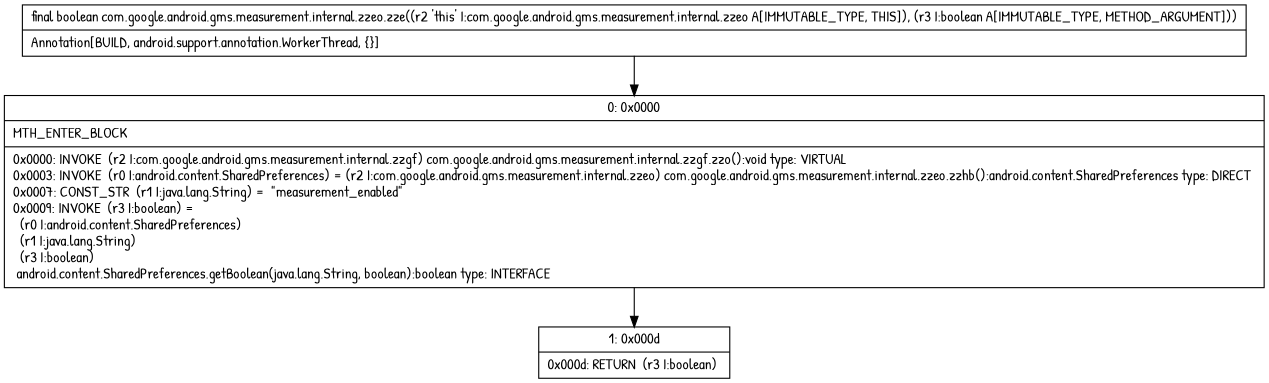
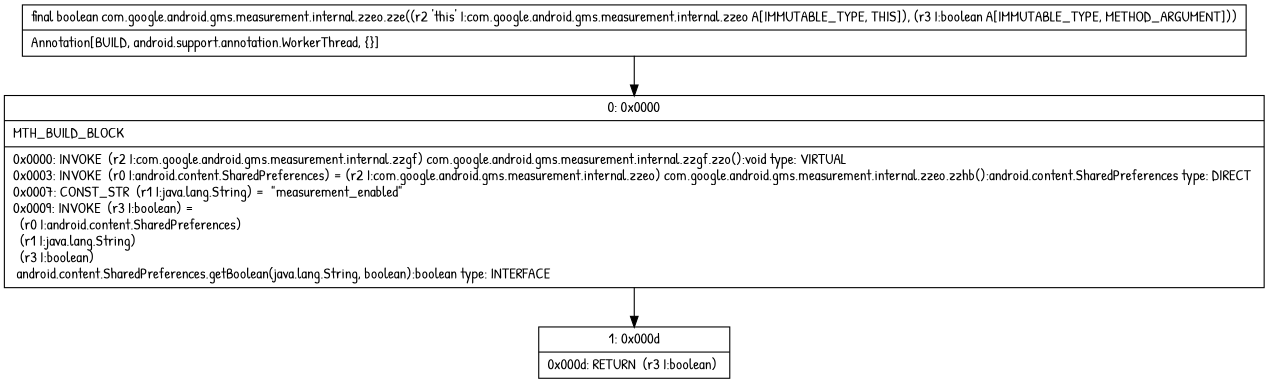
node "0: 0x0000": text "MTH_ENTER_BLOCK" -> "MTH_BUILD_BLOCK"
